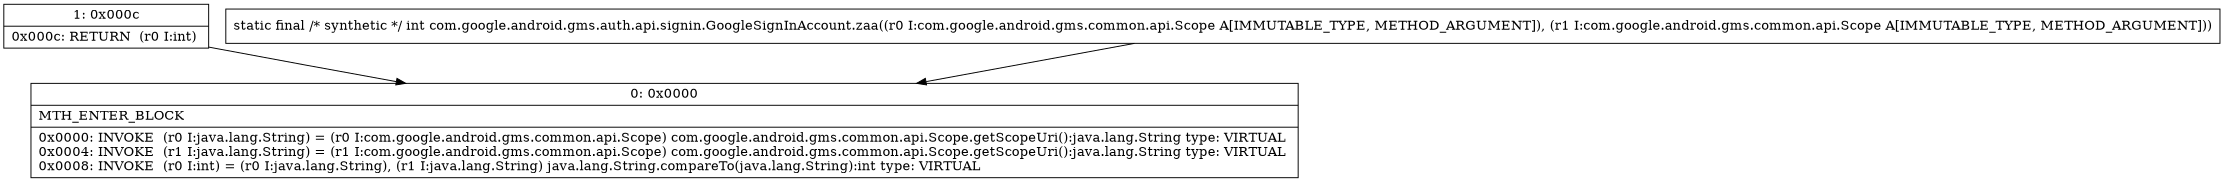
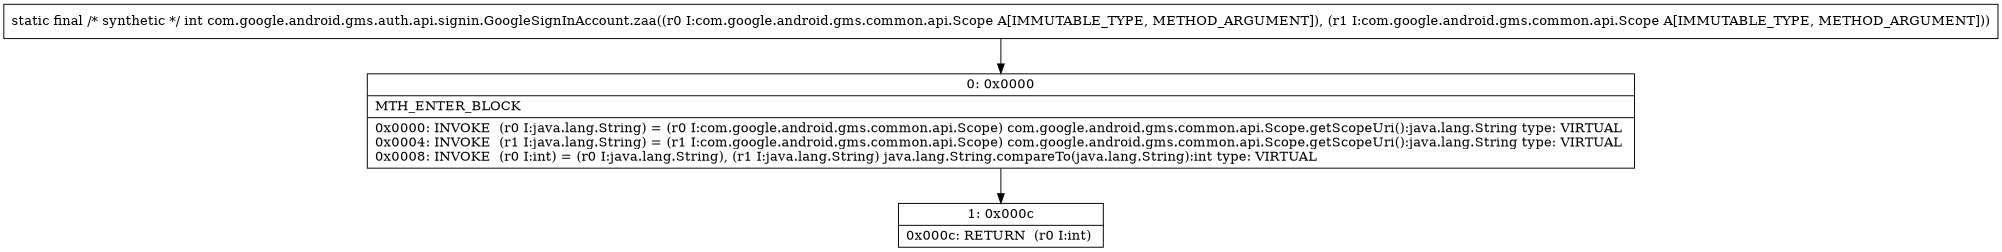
edge "1: 0x000c" -> "0: 0x0000": reversed
